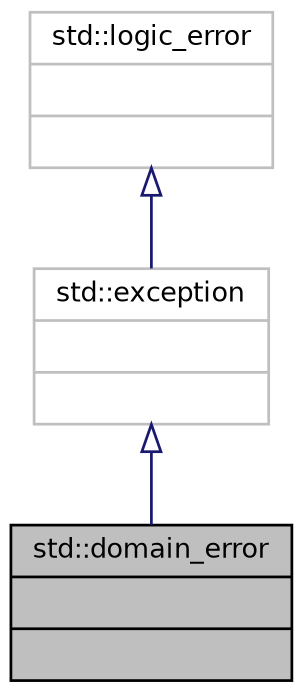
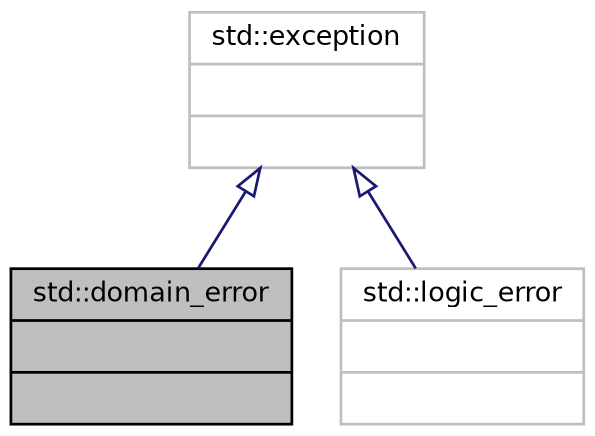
edge "std::exception" -> "std::logic_error": reversed
